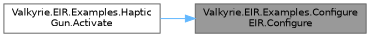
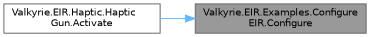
node "Valkyrie.EIR.Examples.Haptic Gun.Activate": label "Valkyrie.EIR.Examples.Haptic Gun.Activate" -> "Valkyrie.EIR.Haptic.Haptic Gun.Activate"
